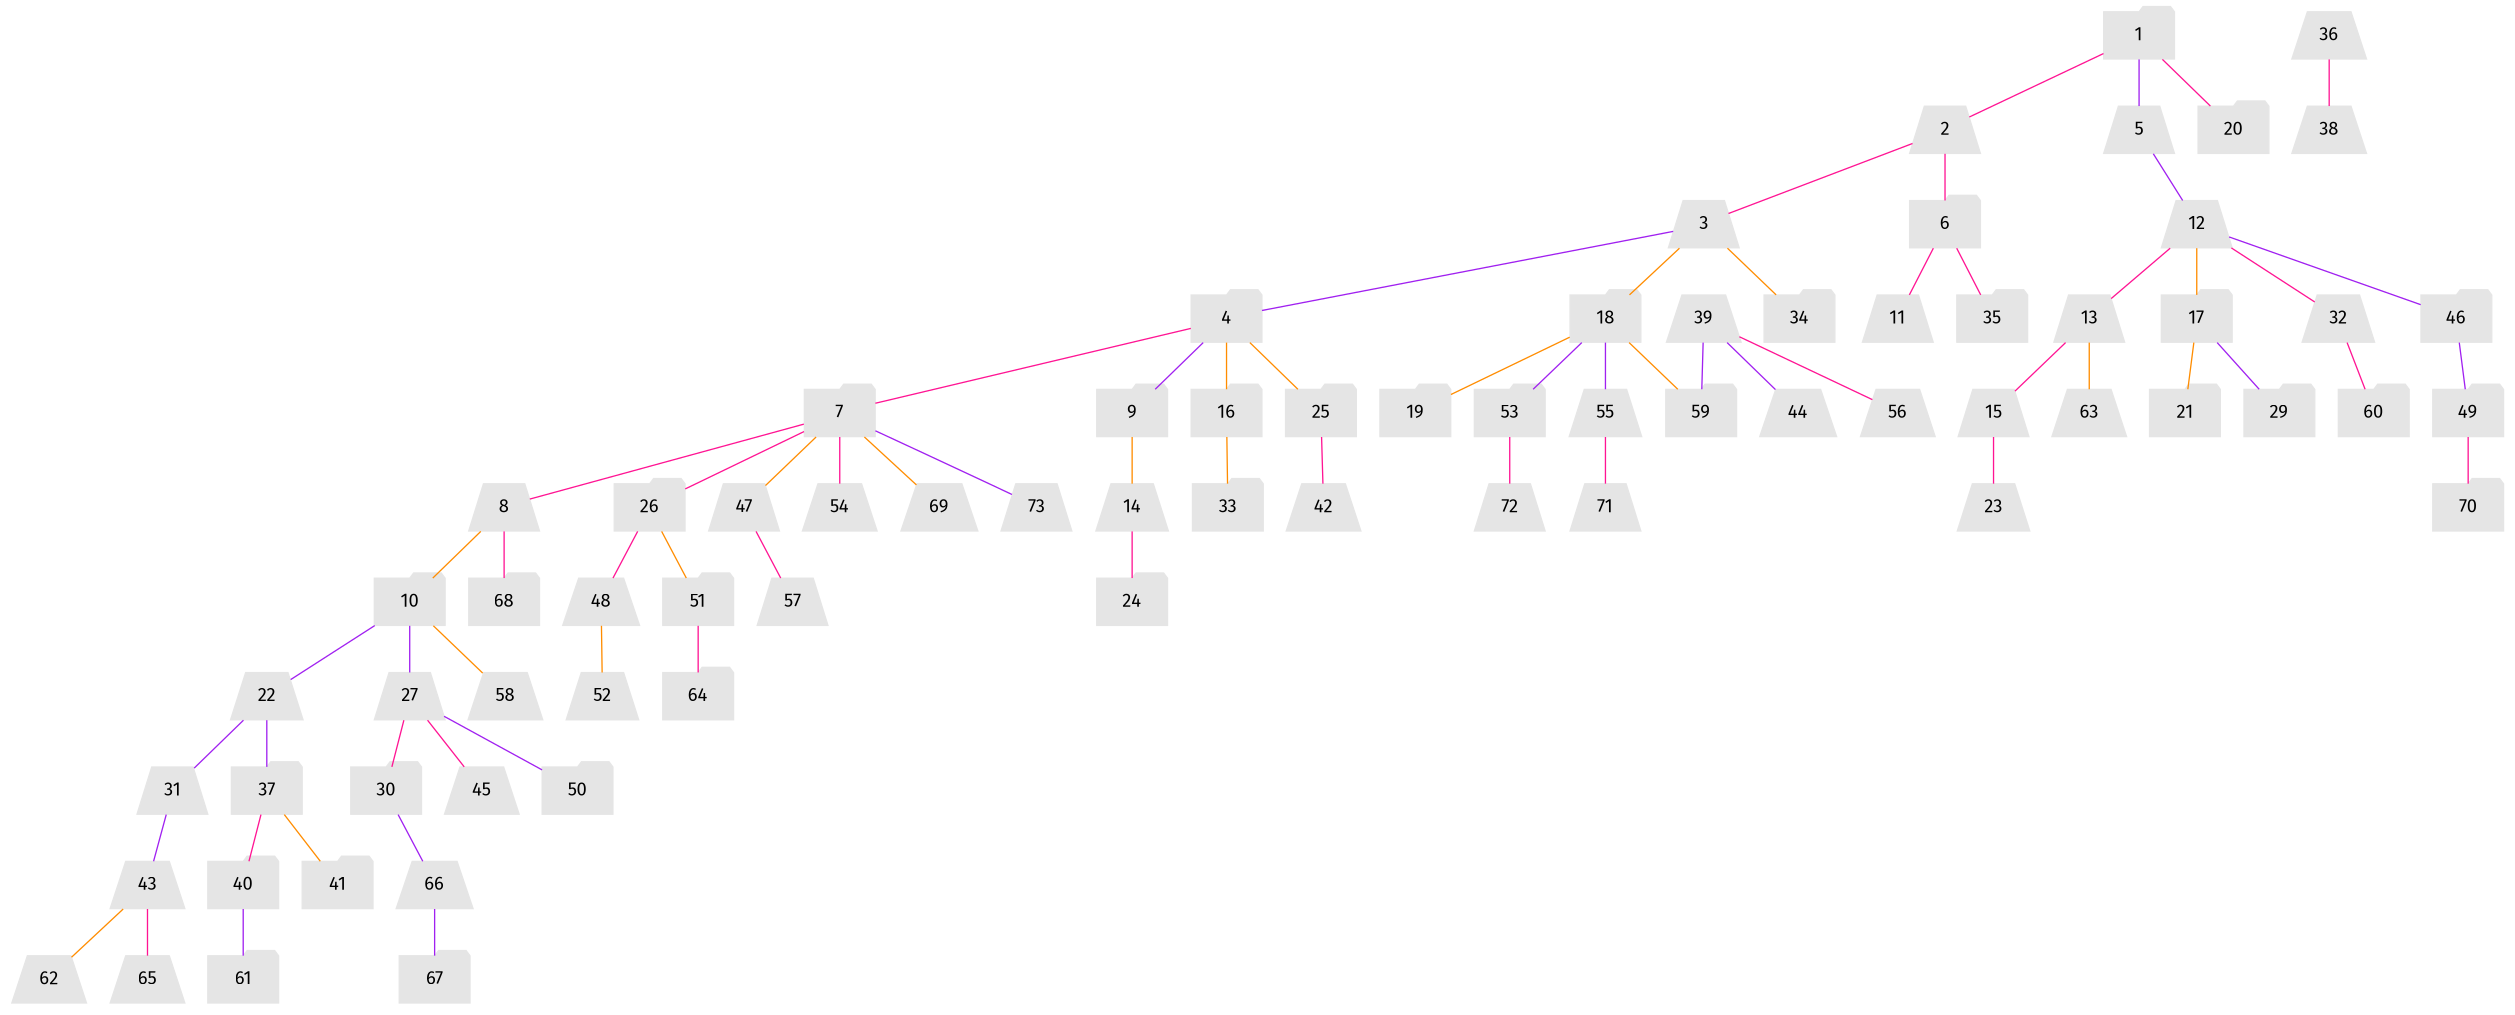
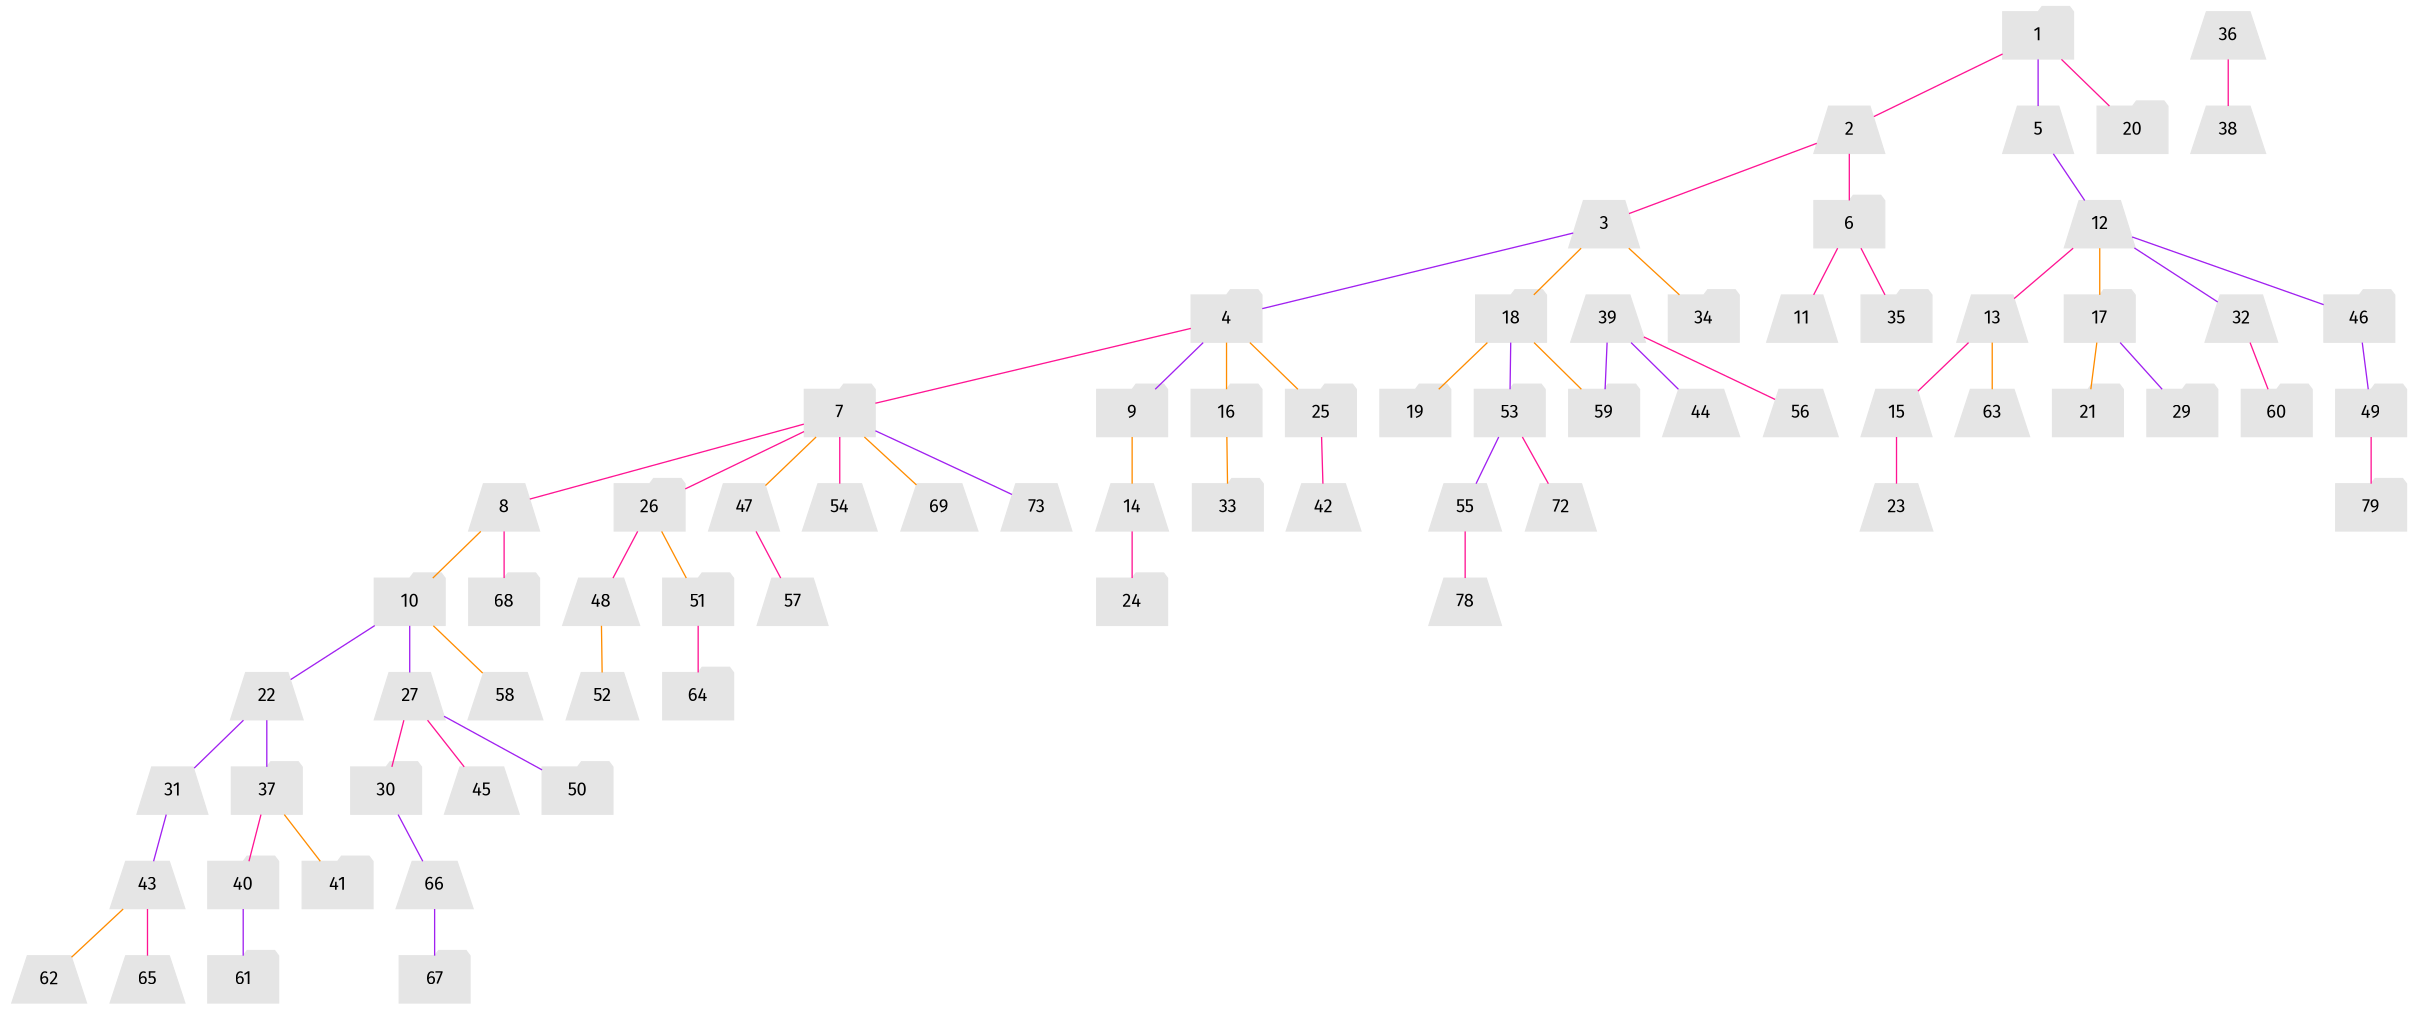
edge "12" -- "32": color deeppink -> purple
edge "18" -- "55": now "53" -- "55"
node "71": label "71" -> "78"
node "70": label "70" -> "79"
